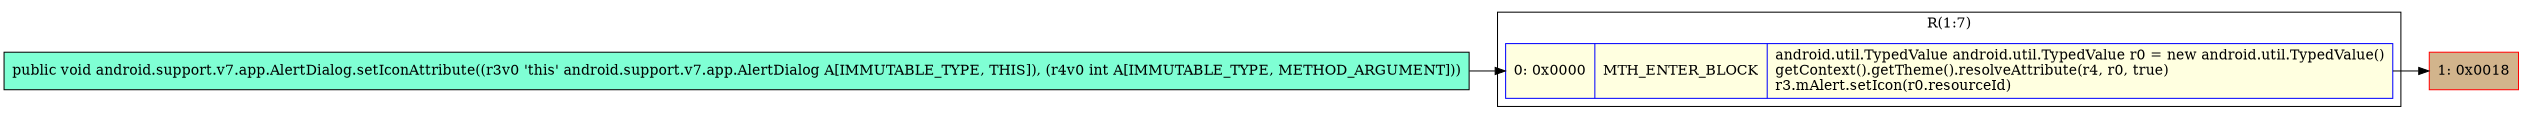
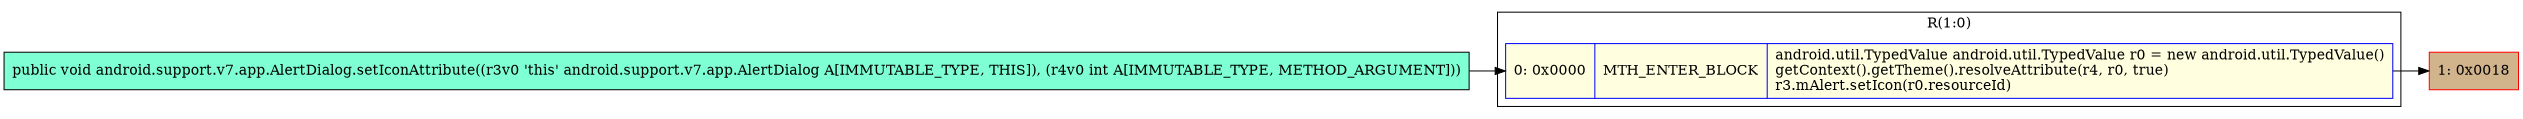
cluster "R(1:7)": label "R(1:7)" -> "R(1:0)"
